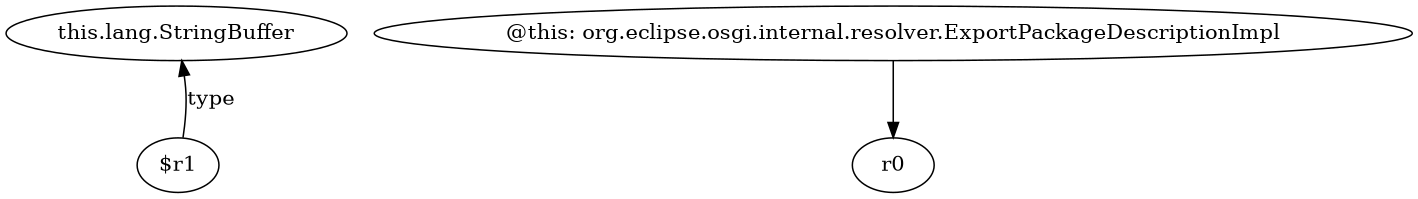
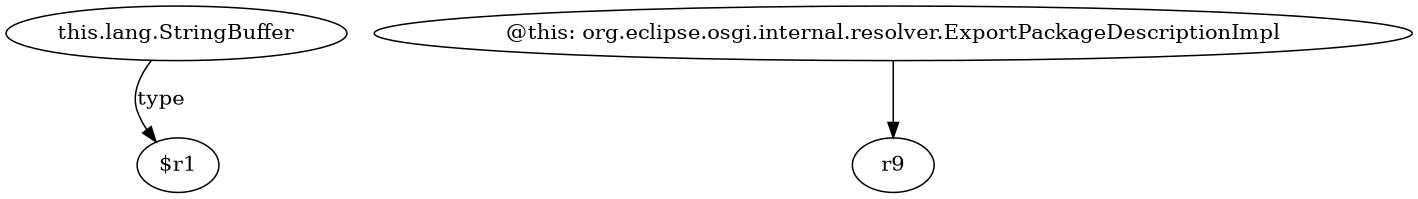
edge "$r1" -> "this.lang.StringBuffer": reversed
node "r0": label "r0" -> "r9"
